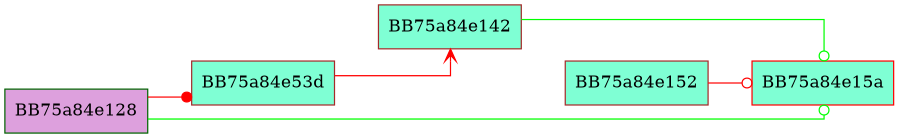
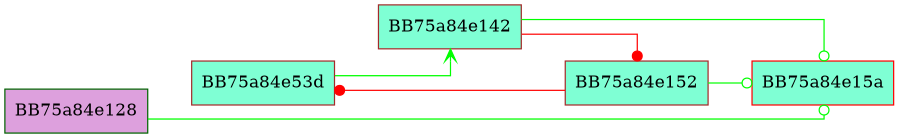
edge "BB75a84e142" -> "BB75a84e152": added
edge "BB75a84e53d" -> "BB75a84e142": color red -> green
edge "BB75a84e152" -> "BB75a84e15a": color red -> green
edge "BB75a84e128" -> "BB75a84e53d": now "BB75a84e152" -> "BB75a84e53d"
